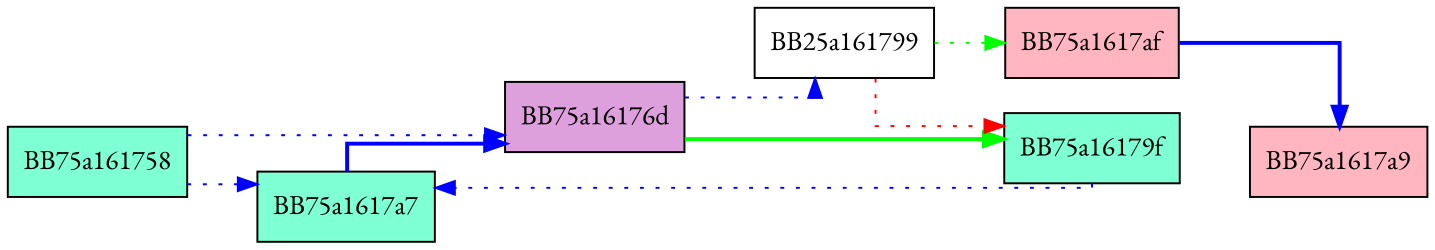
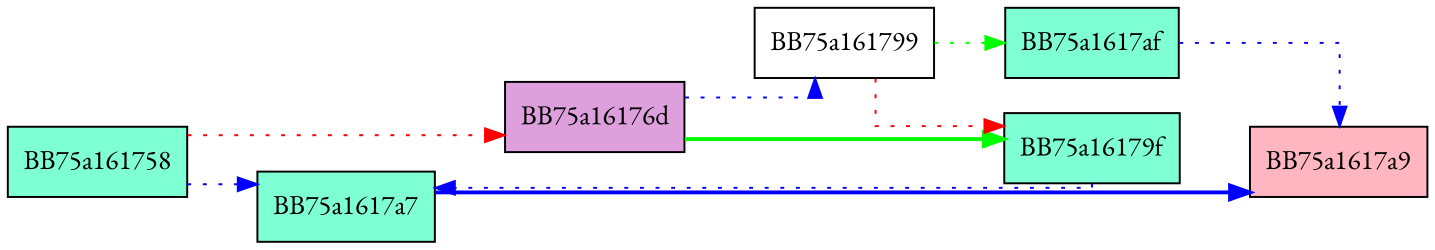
node "BB25a161799": label "BB25a161799" -> "BB75a161799"
node "BB75a1617af": fillcolor lightpink -> aquamarine
edge "BB75a1617af" -> "BB75a1617a9": style bold -> dotted
edge "BB75a161758" -> "BB75a16176d": color blue -> red
edge "BB75a1617a7" -> "BB75a16176d": now "BB75a1617a7" -> "BB75a1617a9"
